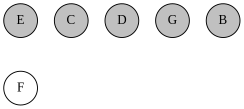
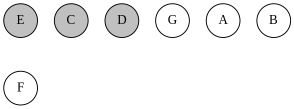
node "G": fillcolor gray -> white
node "B": fillcolor gray -> white
node "A": added
